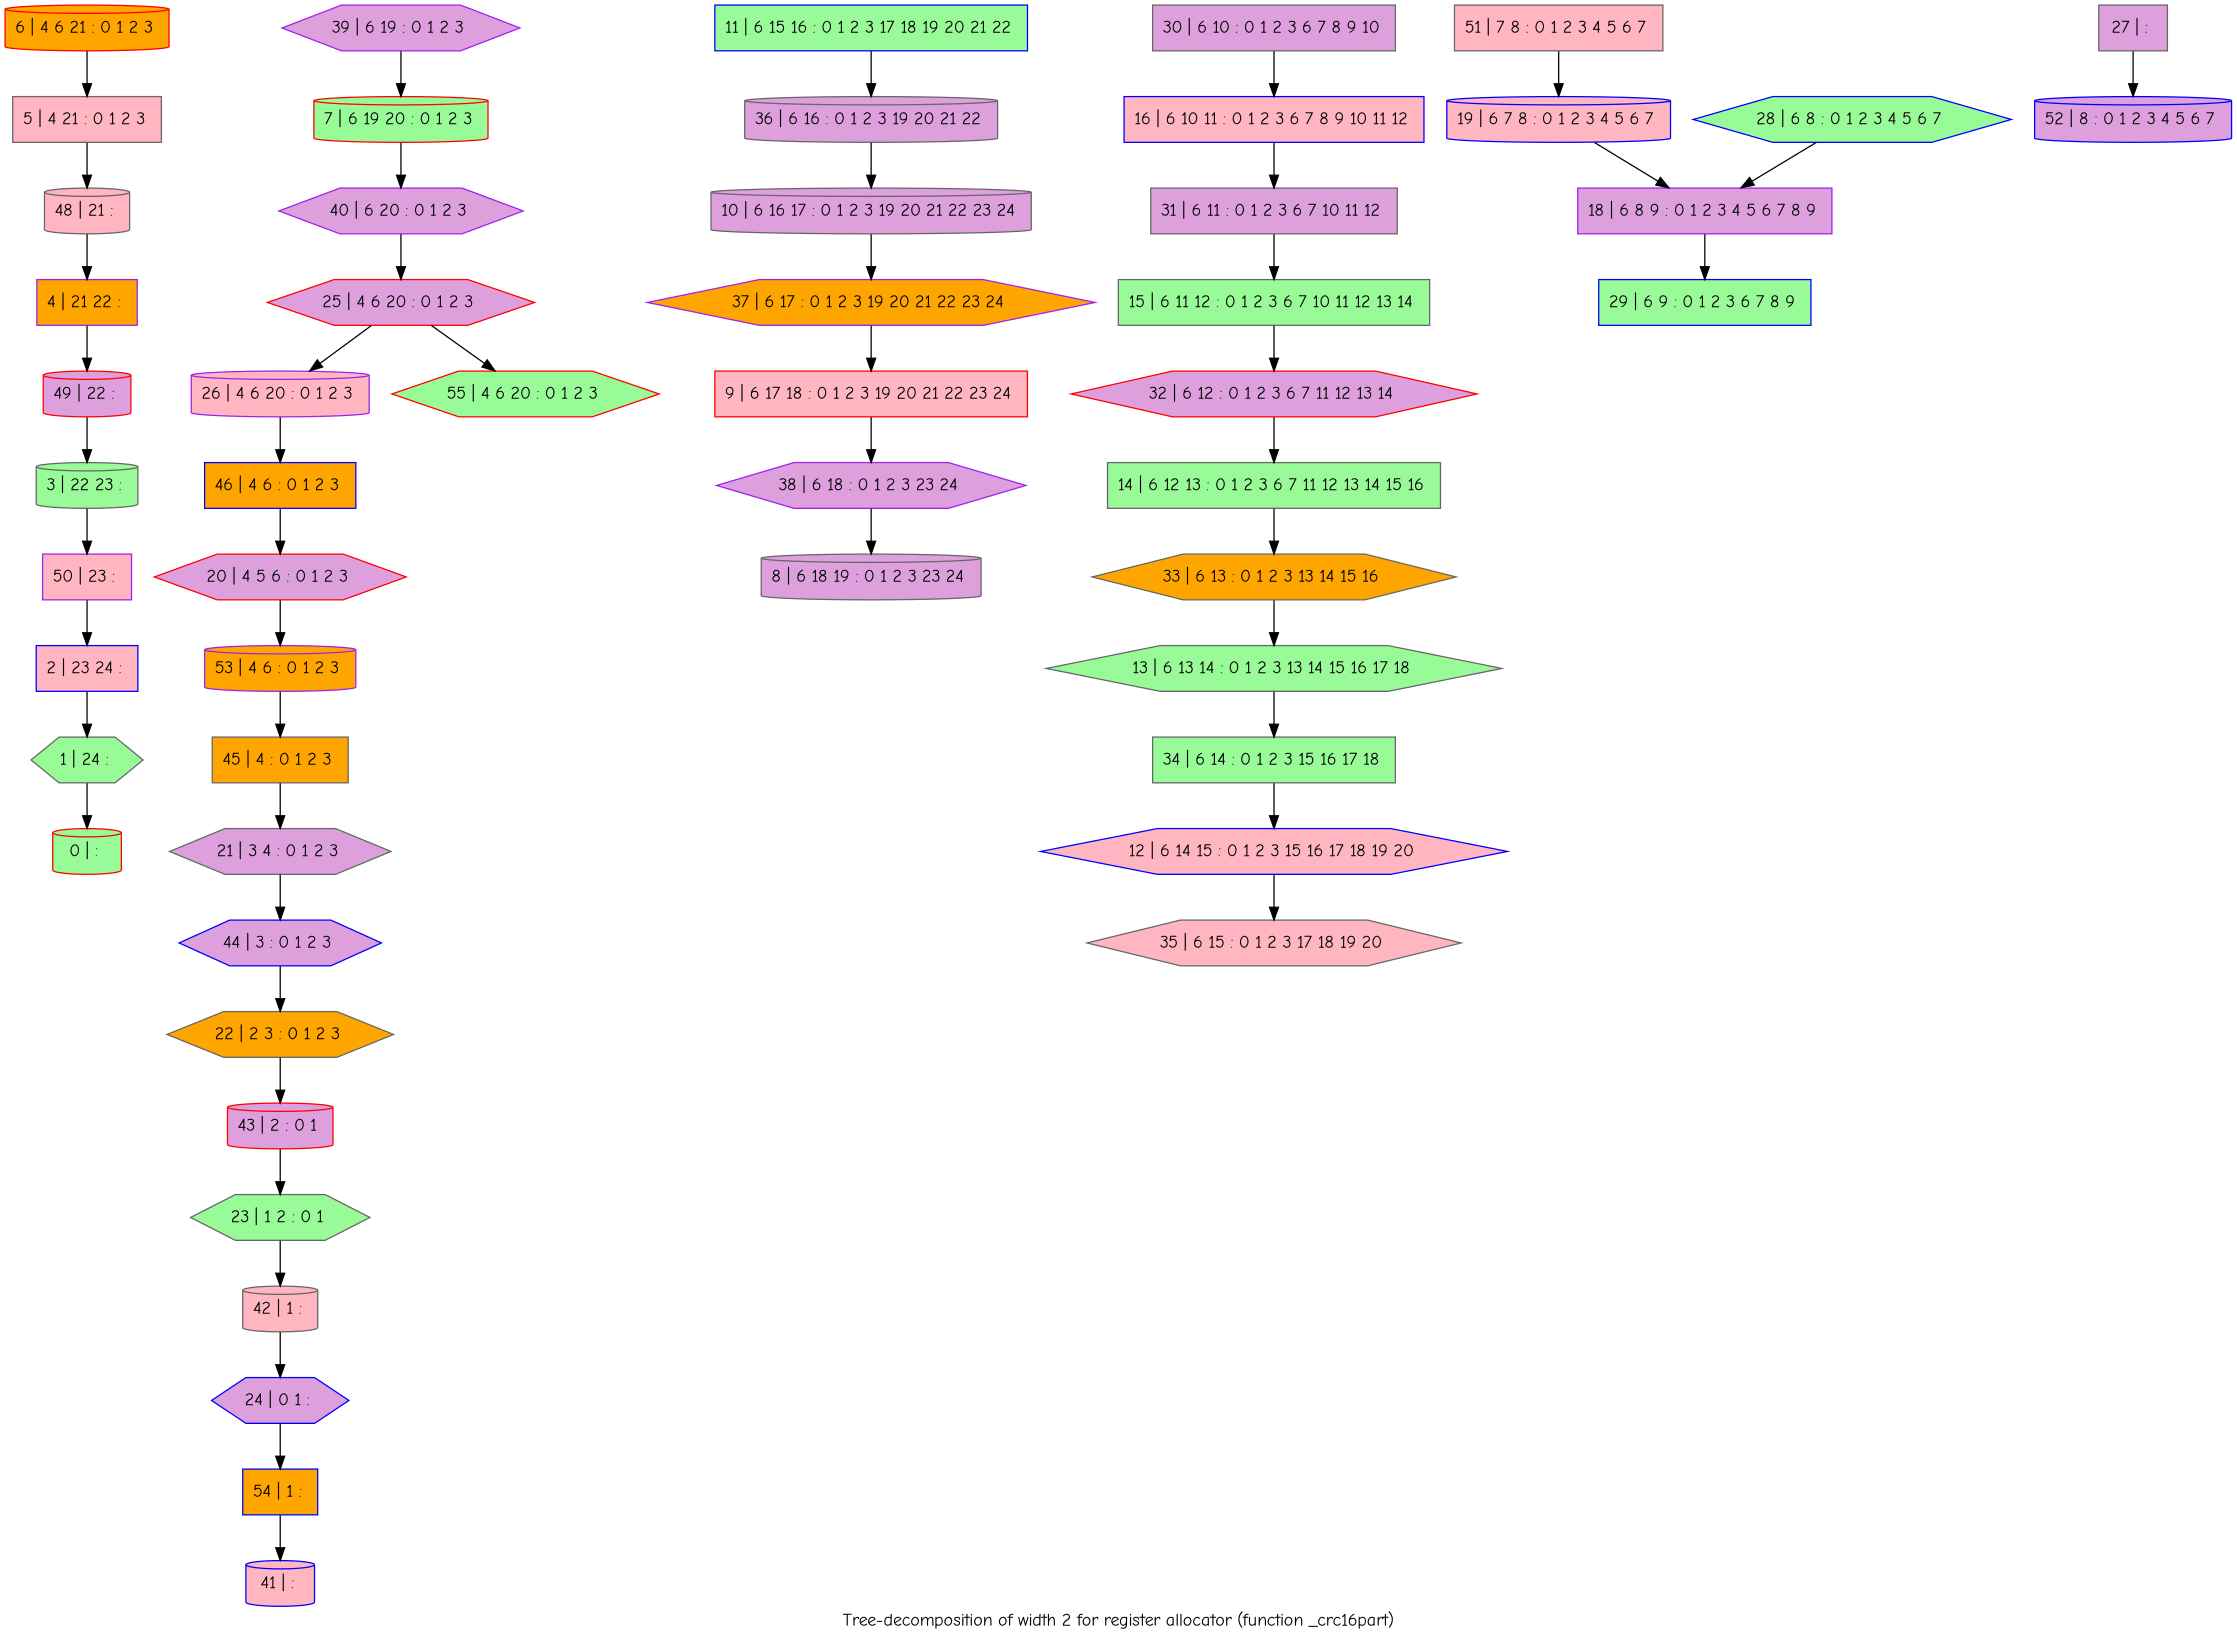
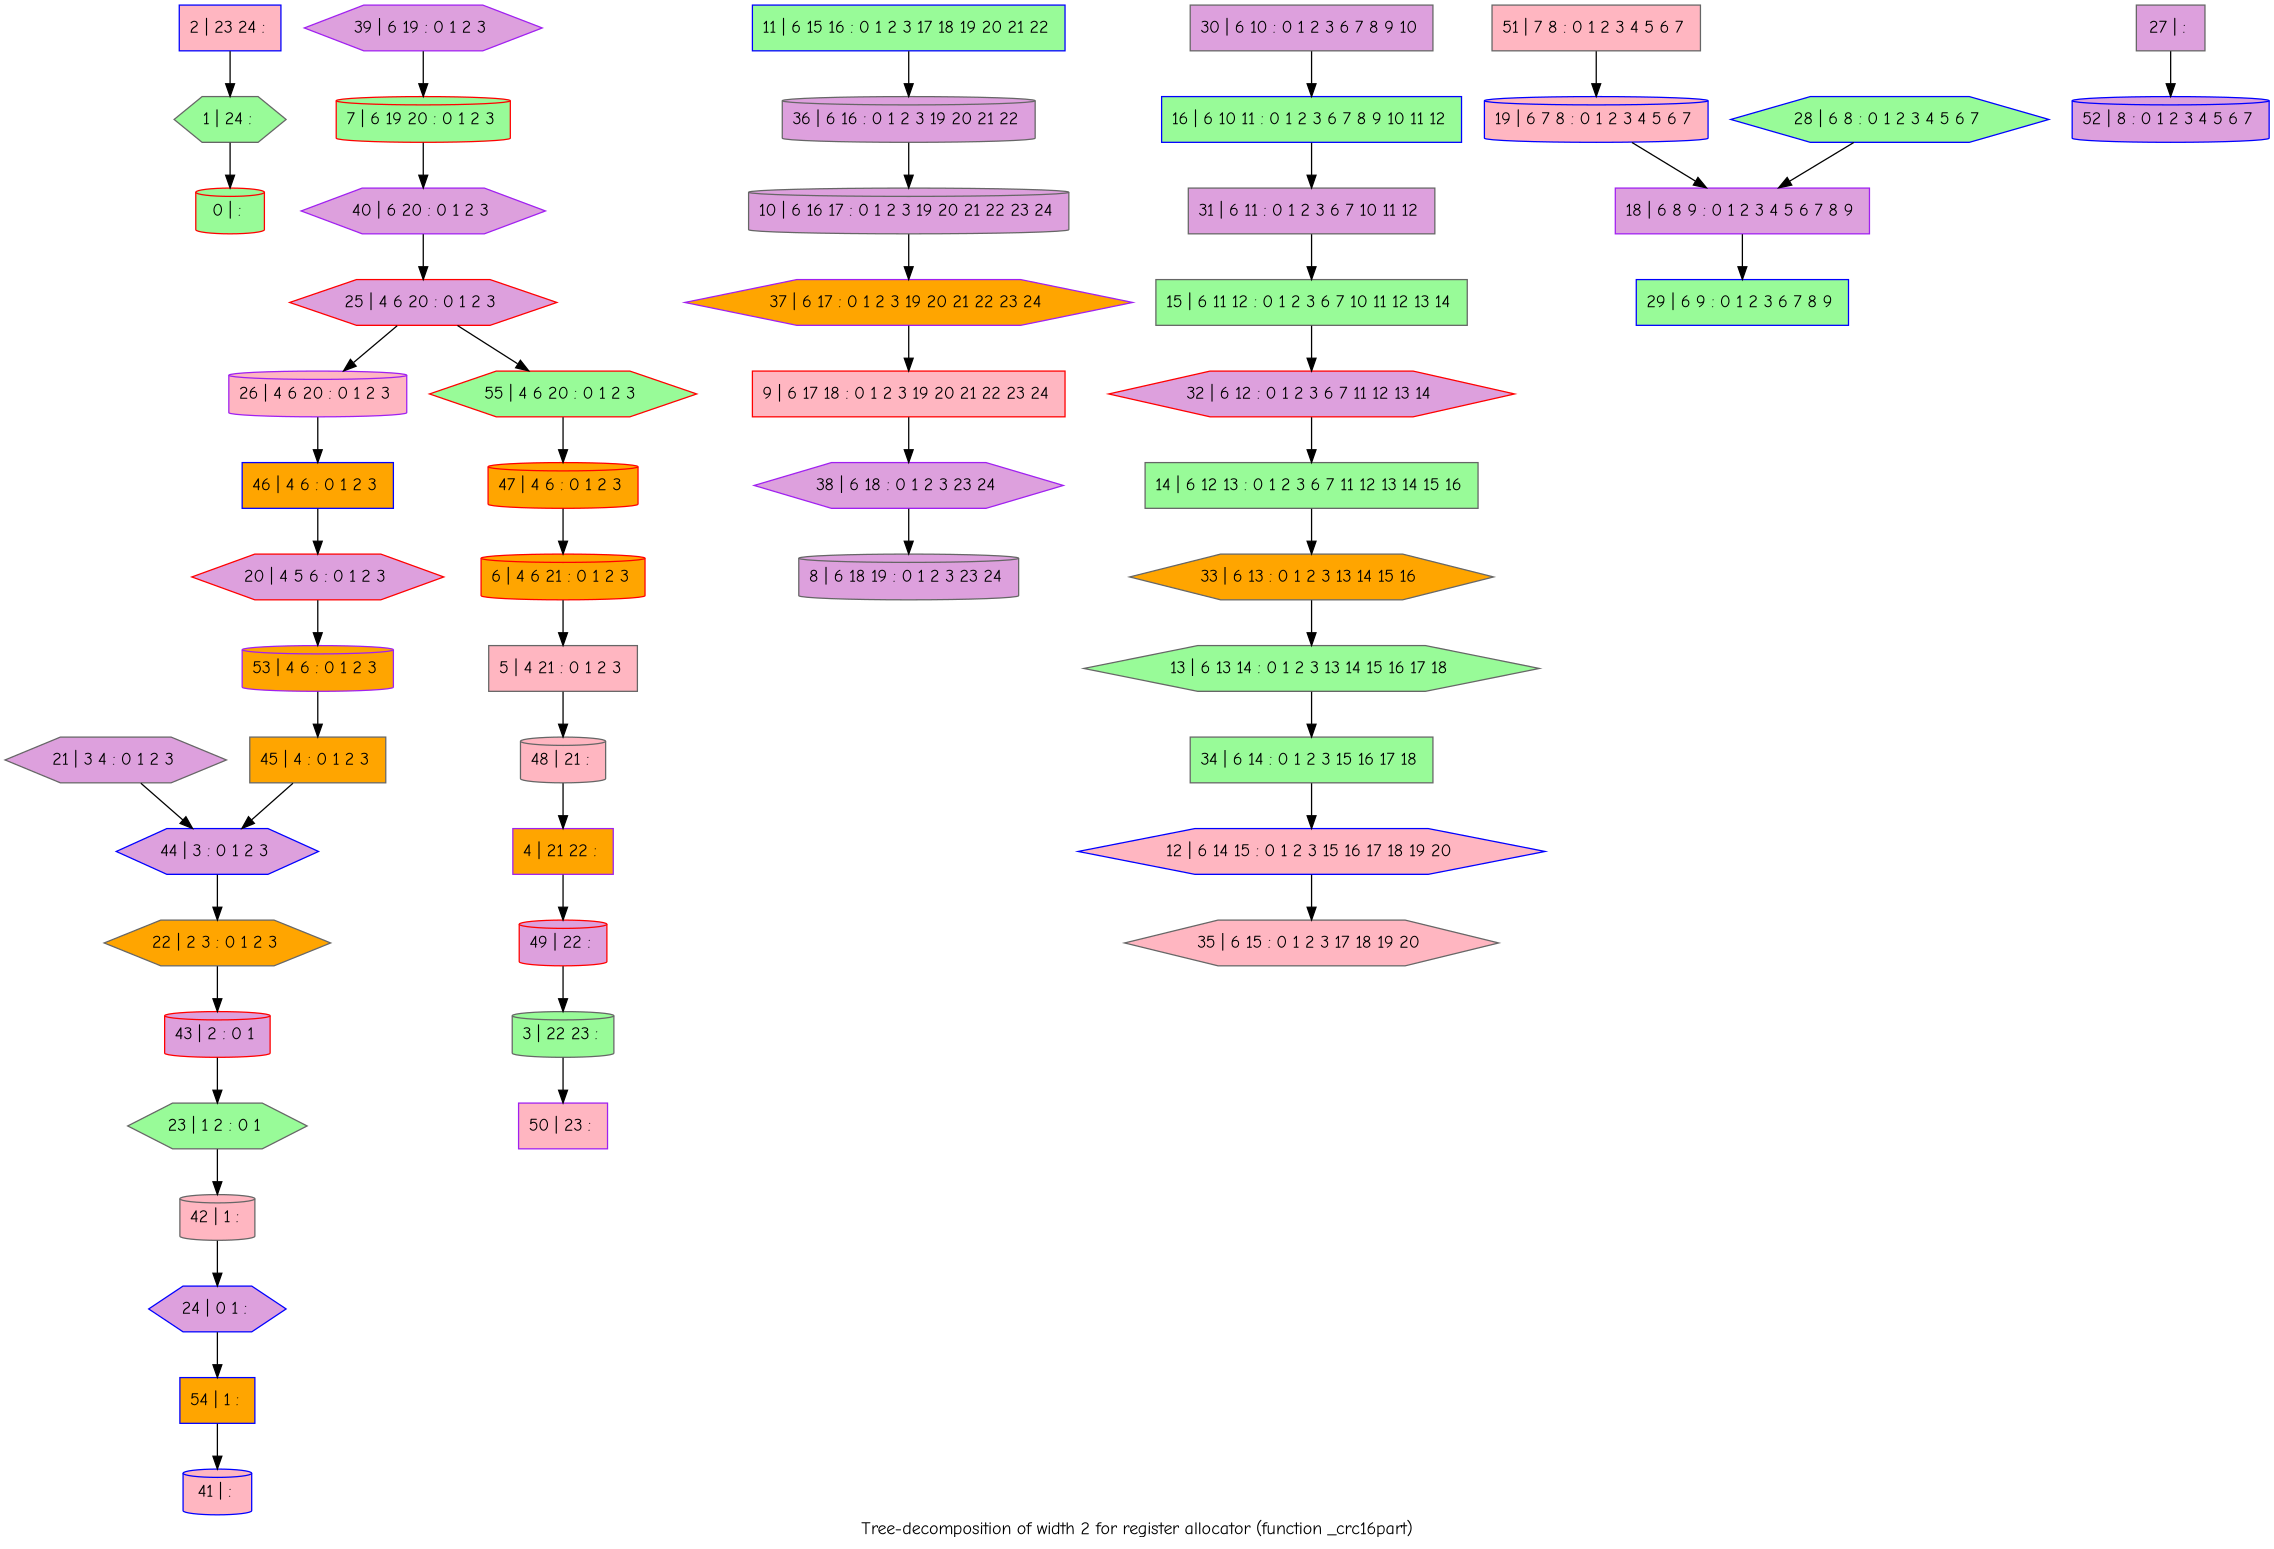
node "16 | 6 10 11 : 0 1 2 3 6 7 8 9 10 11 12": fillcolor lightpink -> palegreen
node "47 | 4 6 : 0 1 2 3": added
edge "50 | 23 :" -> "2 | 23 24 :": removed
edge "45 | 4 : 0 1 2 3" -> "21 | 3 4 : 0 1 2 3": now "45 | 4 : 0 1 2 3" -> "44 | 3 : 0 1 2 3"
